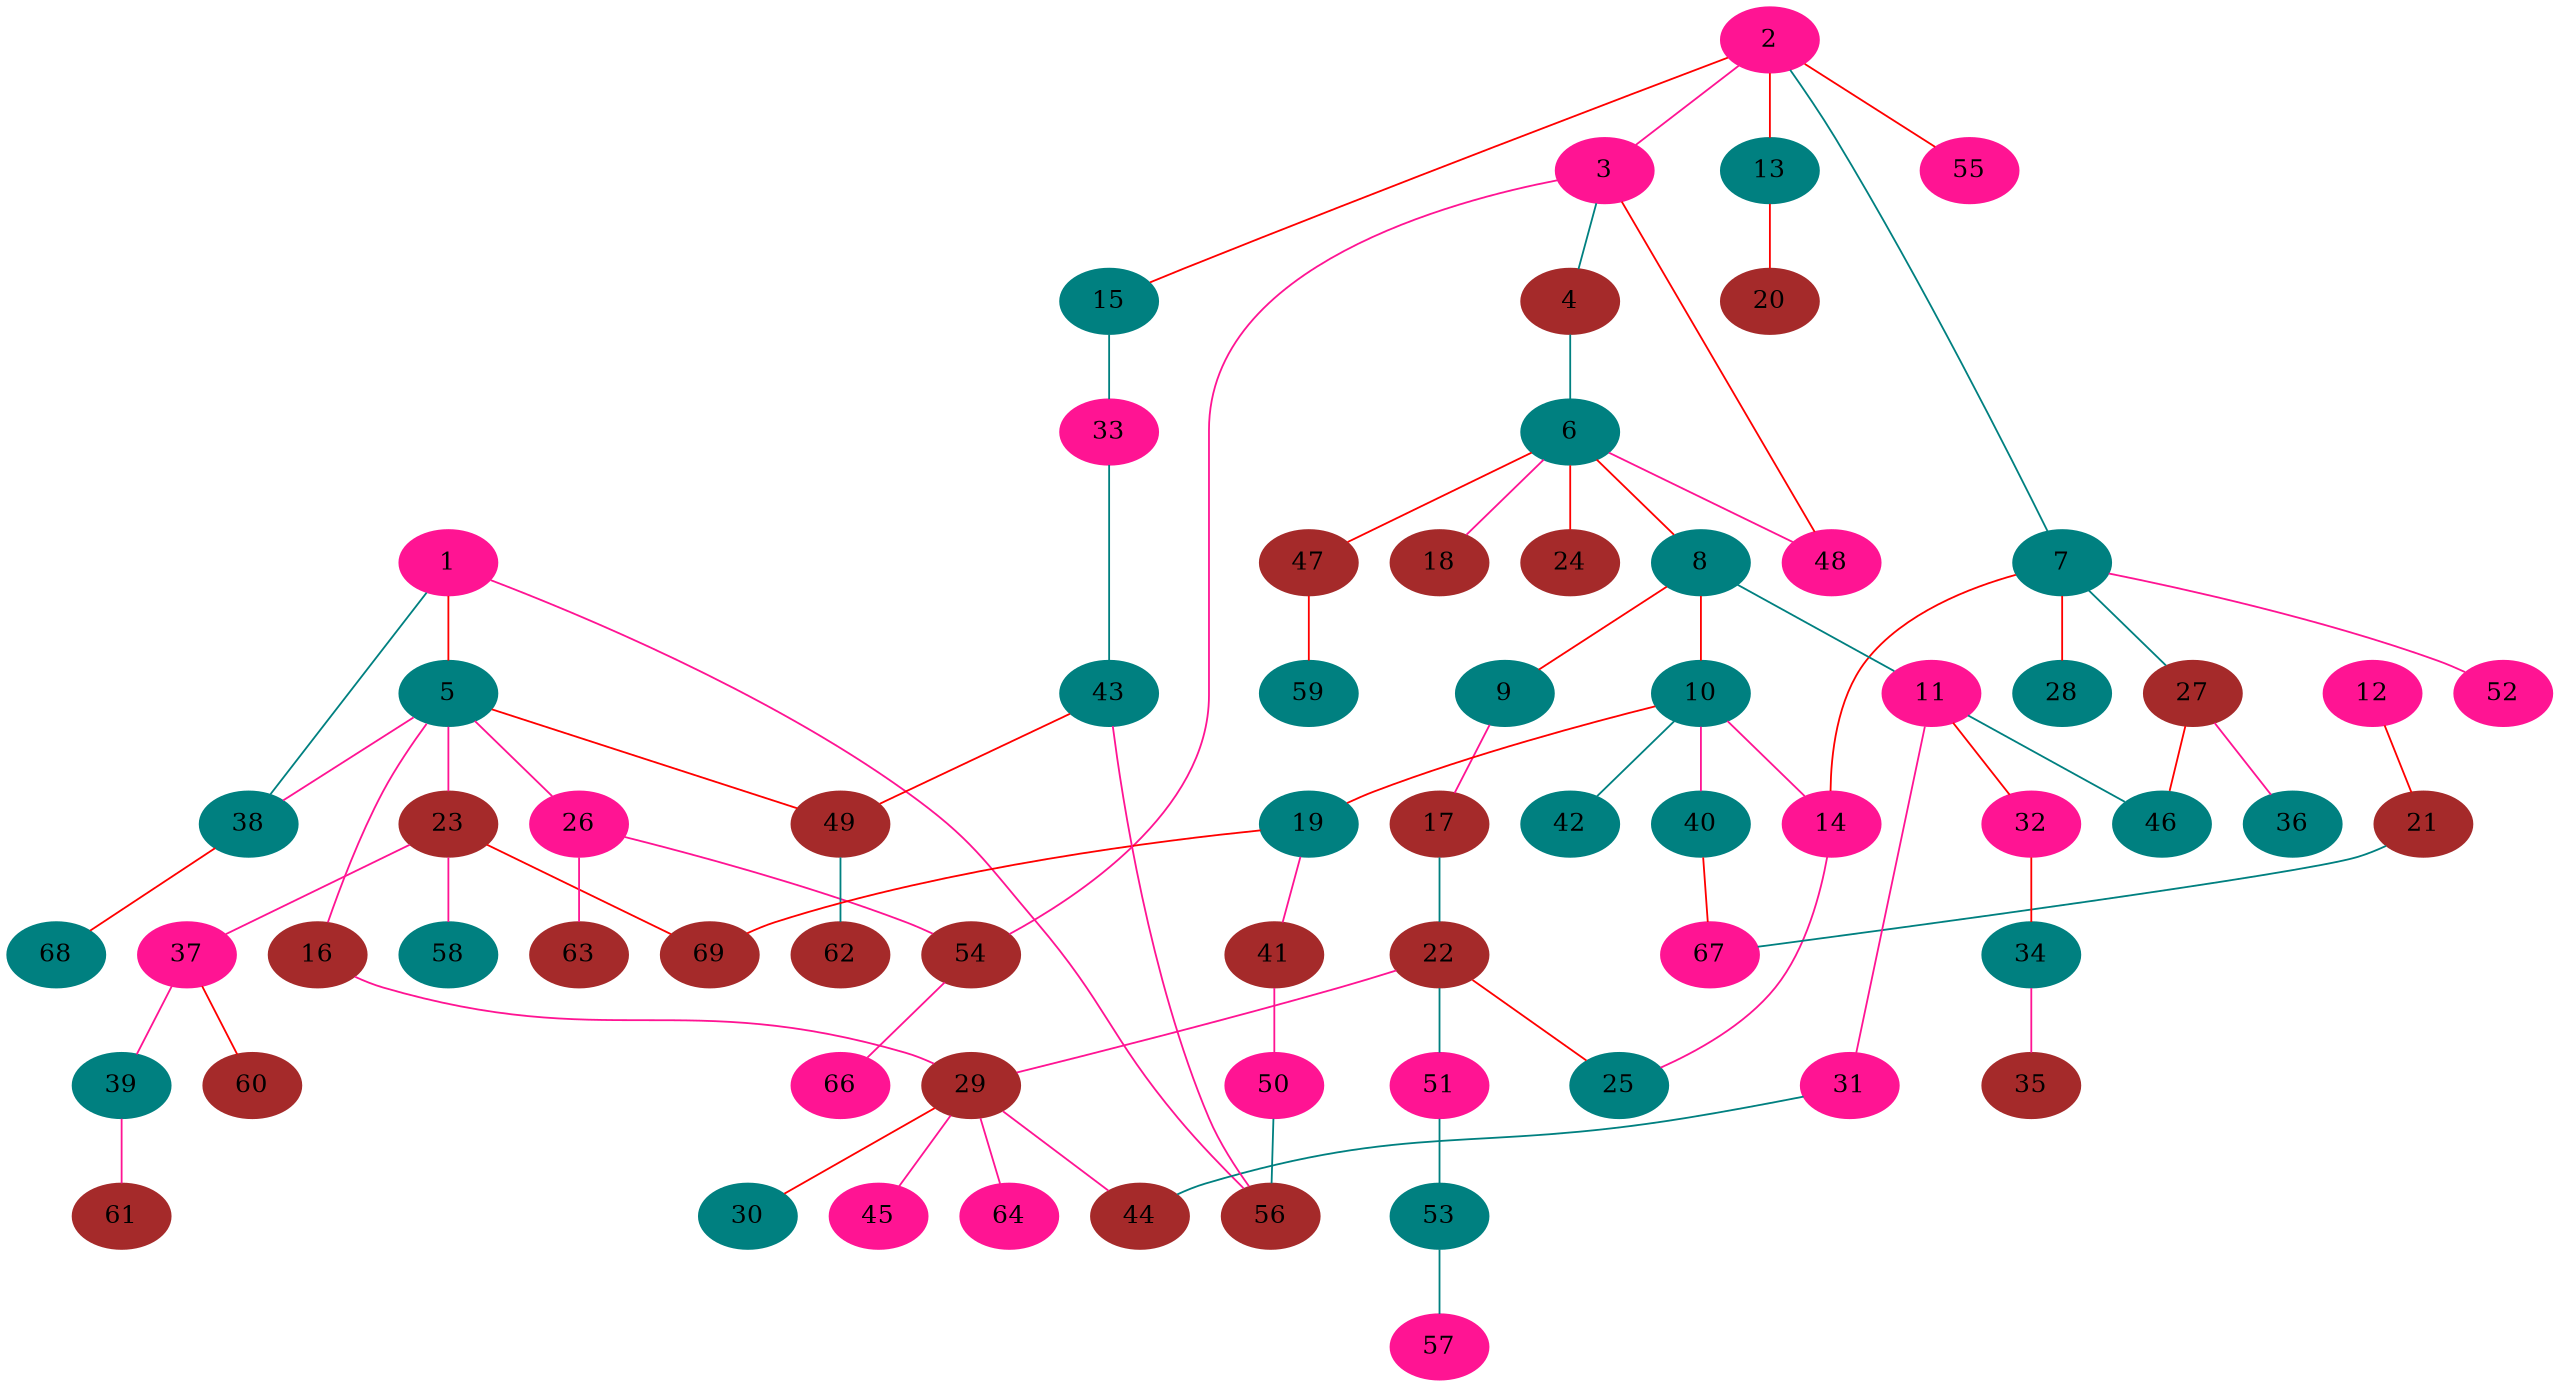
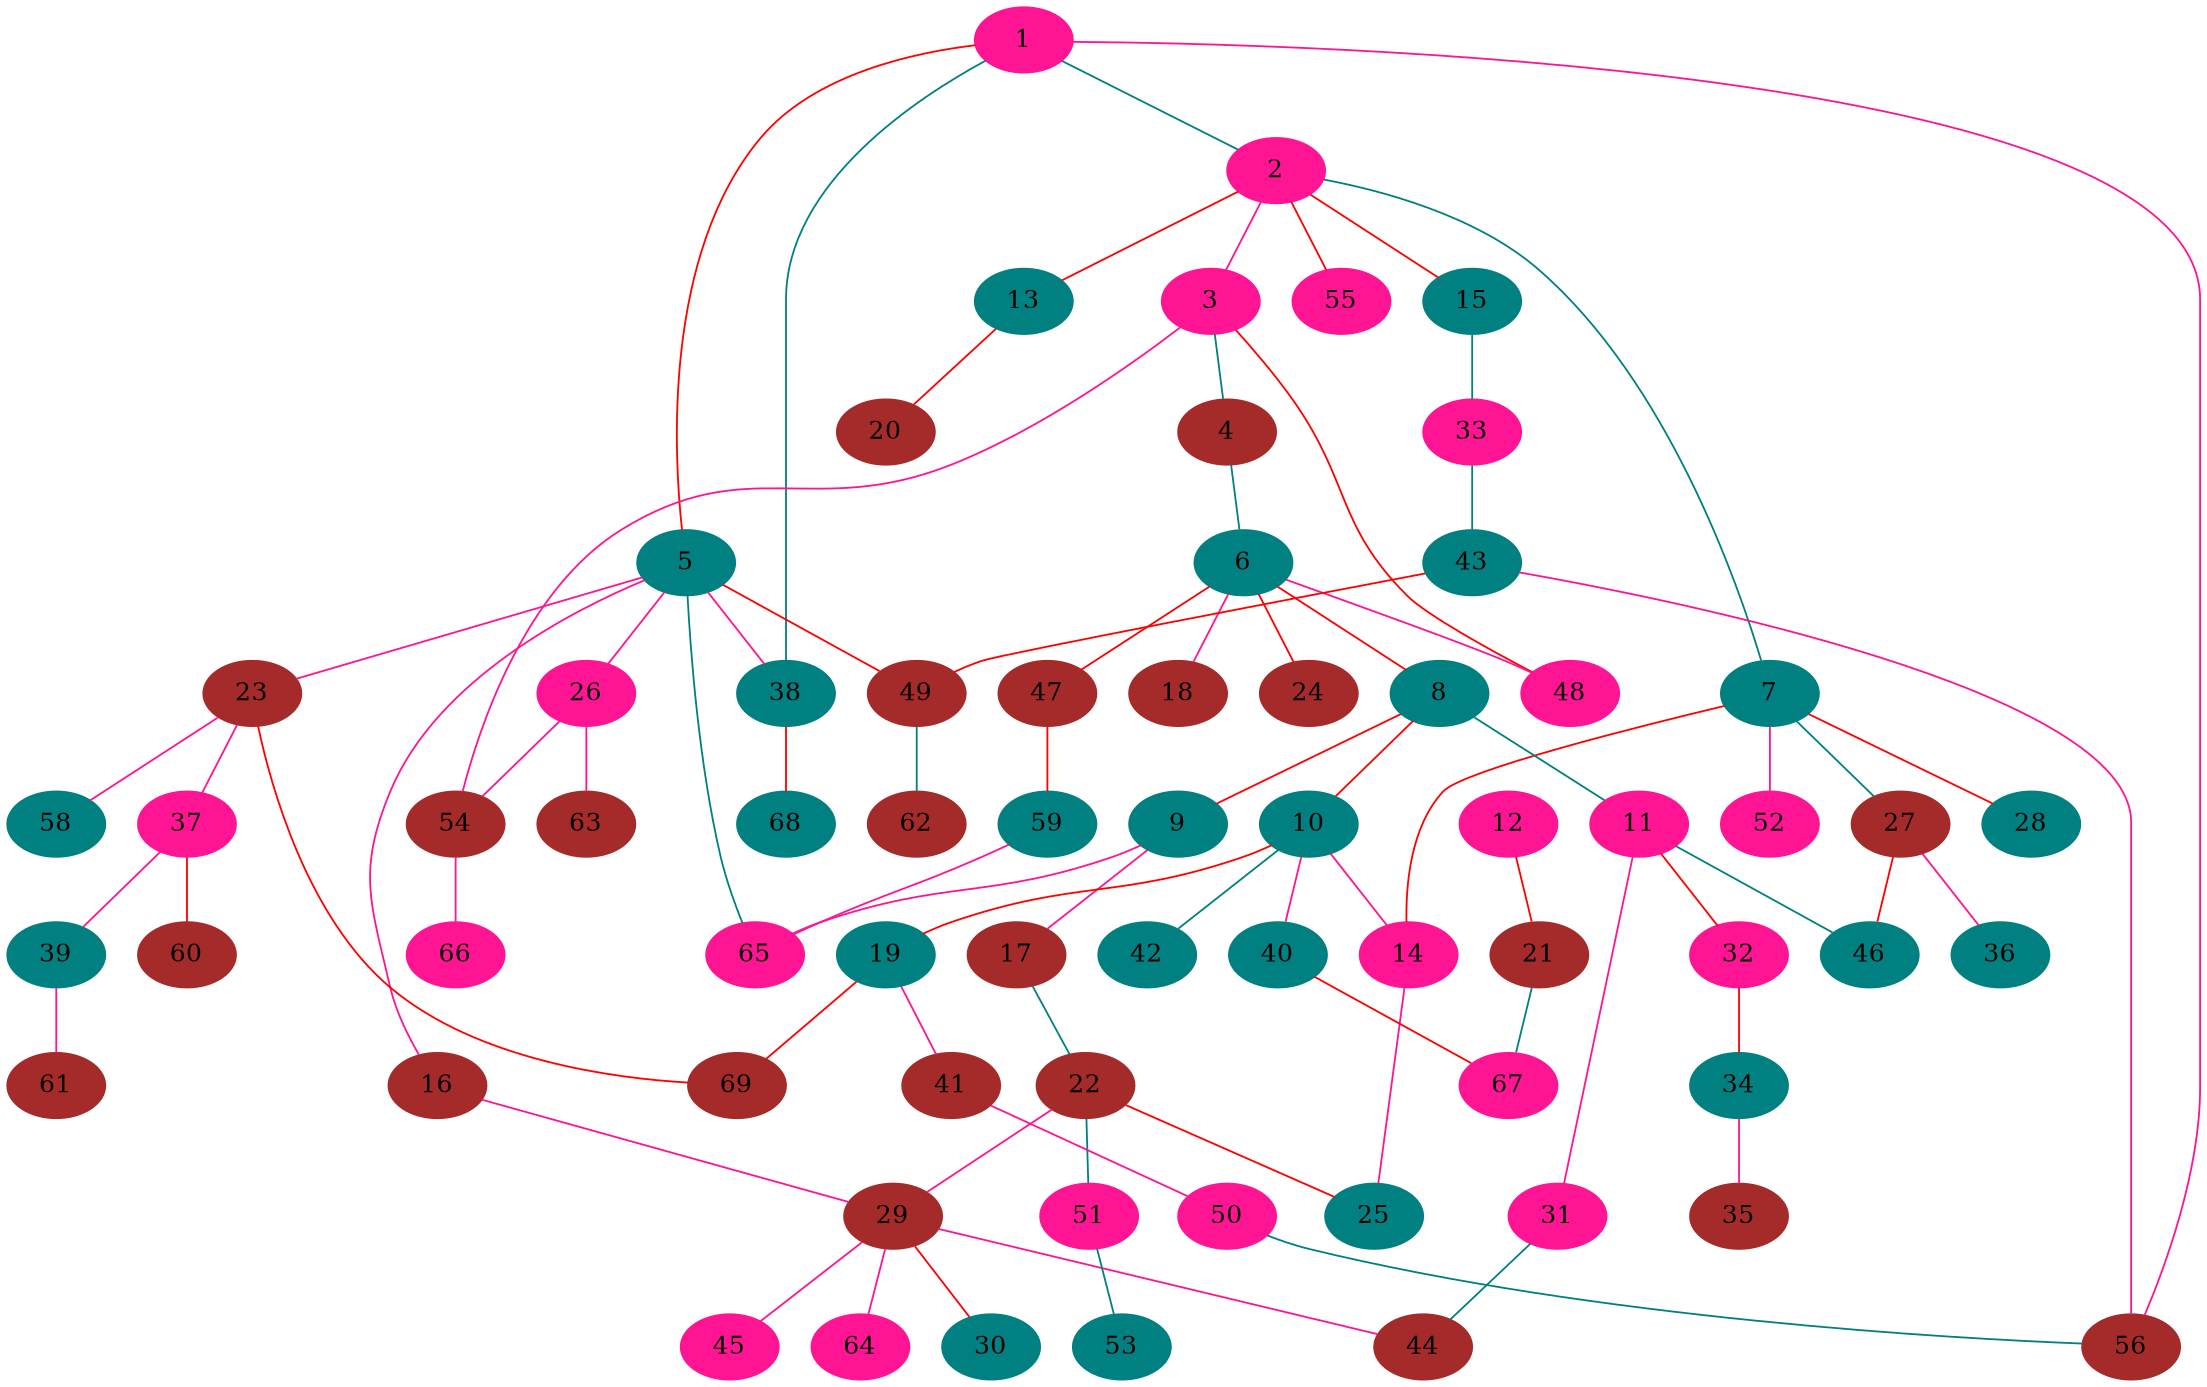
edge "1" -- "2": added
node "65": added
node "57": removed
